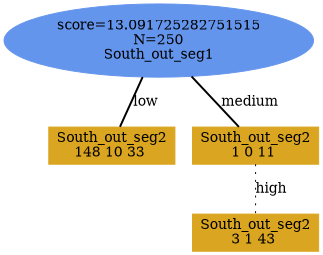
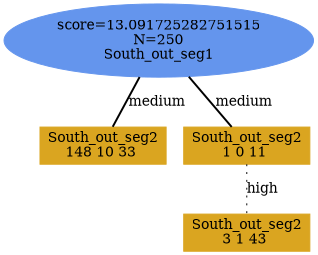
edge "score=13.091725282751515 N=250 South_out_seg1" -- "South_out_seg2 148 10 33": label "low" -> "medium"
